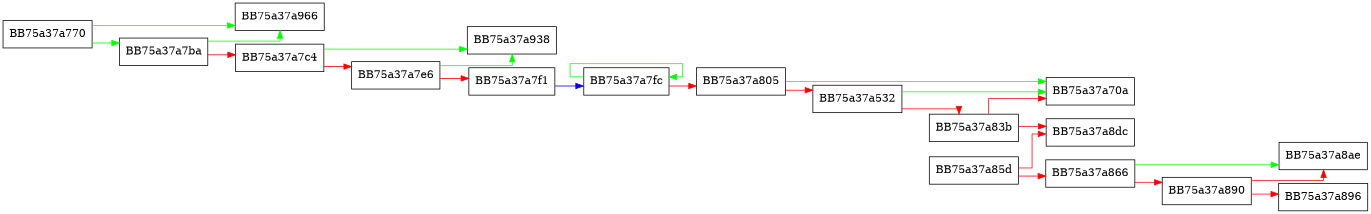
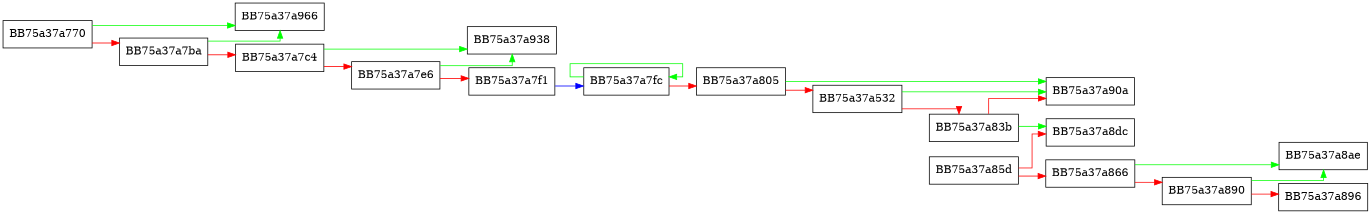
edge "BB75a37a770" -> "BB75a37a7ba": color green -> red
node "BB75a37a70a": label "BB75a37a70a" -> "BB75a37a90a"
edge "BB75a37a83b" -> "BB75a37a8dc": color red -> green
edge "BB75a37a890" -> "BB75a37a8ae": color red -> green
